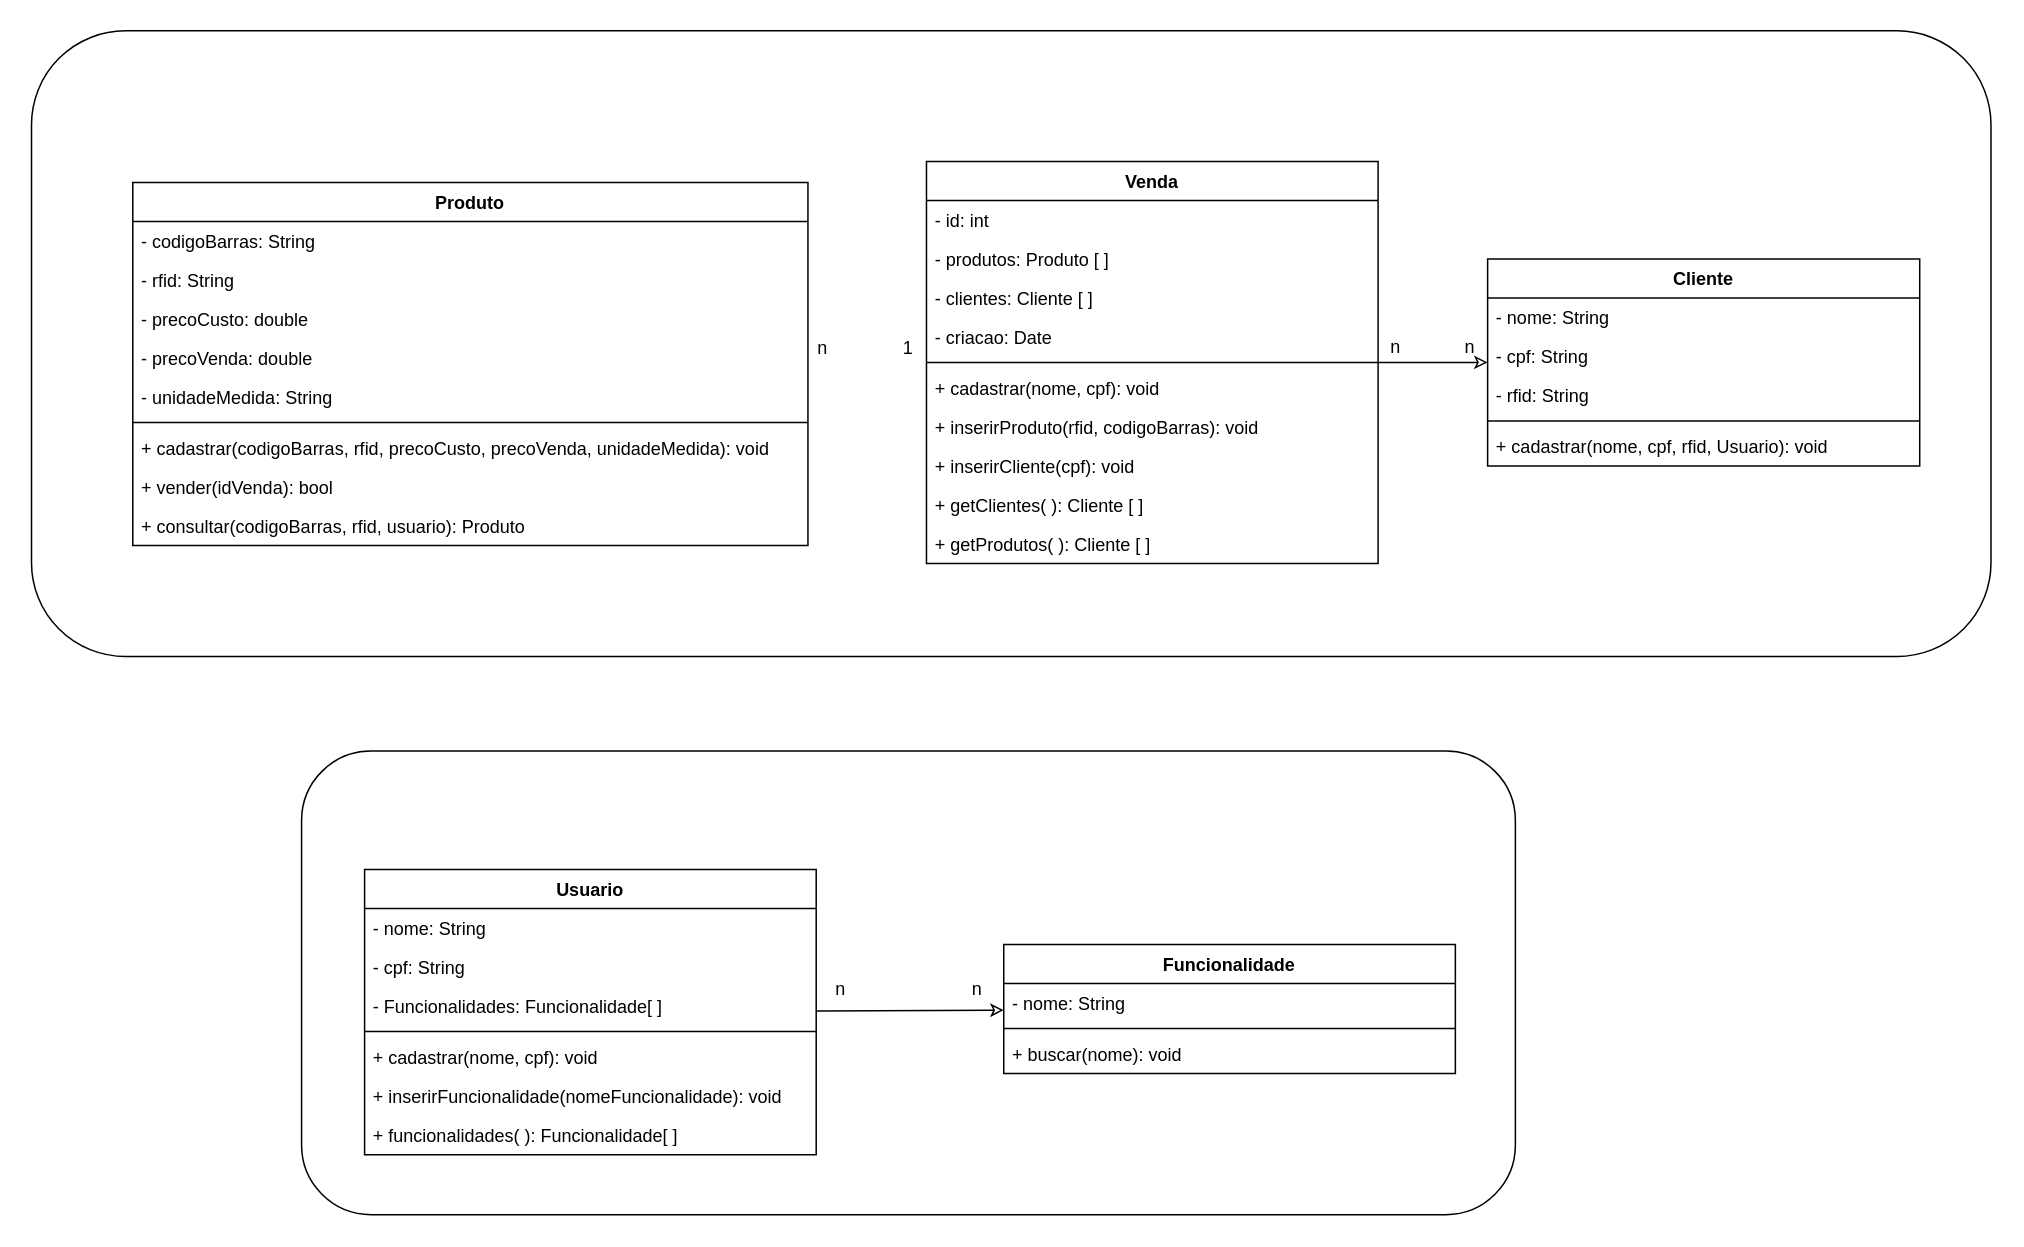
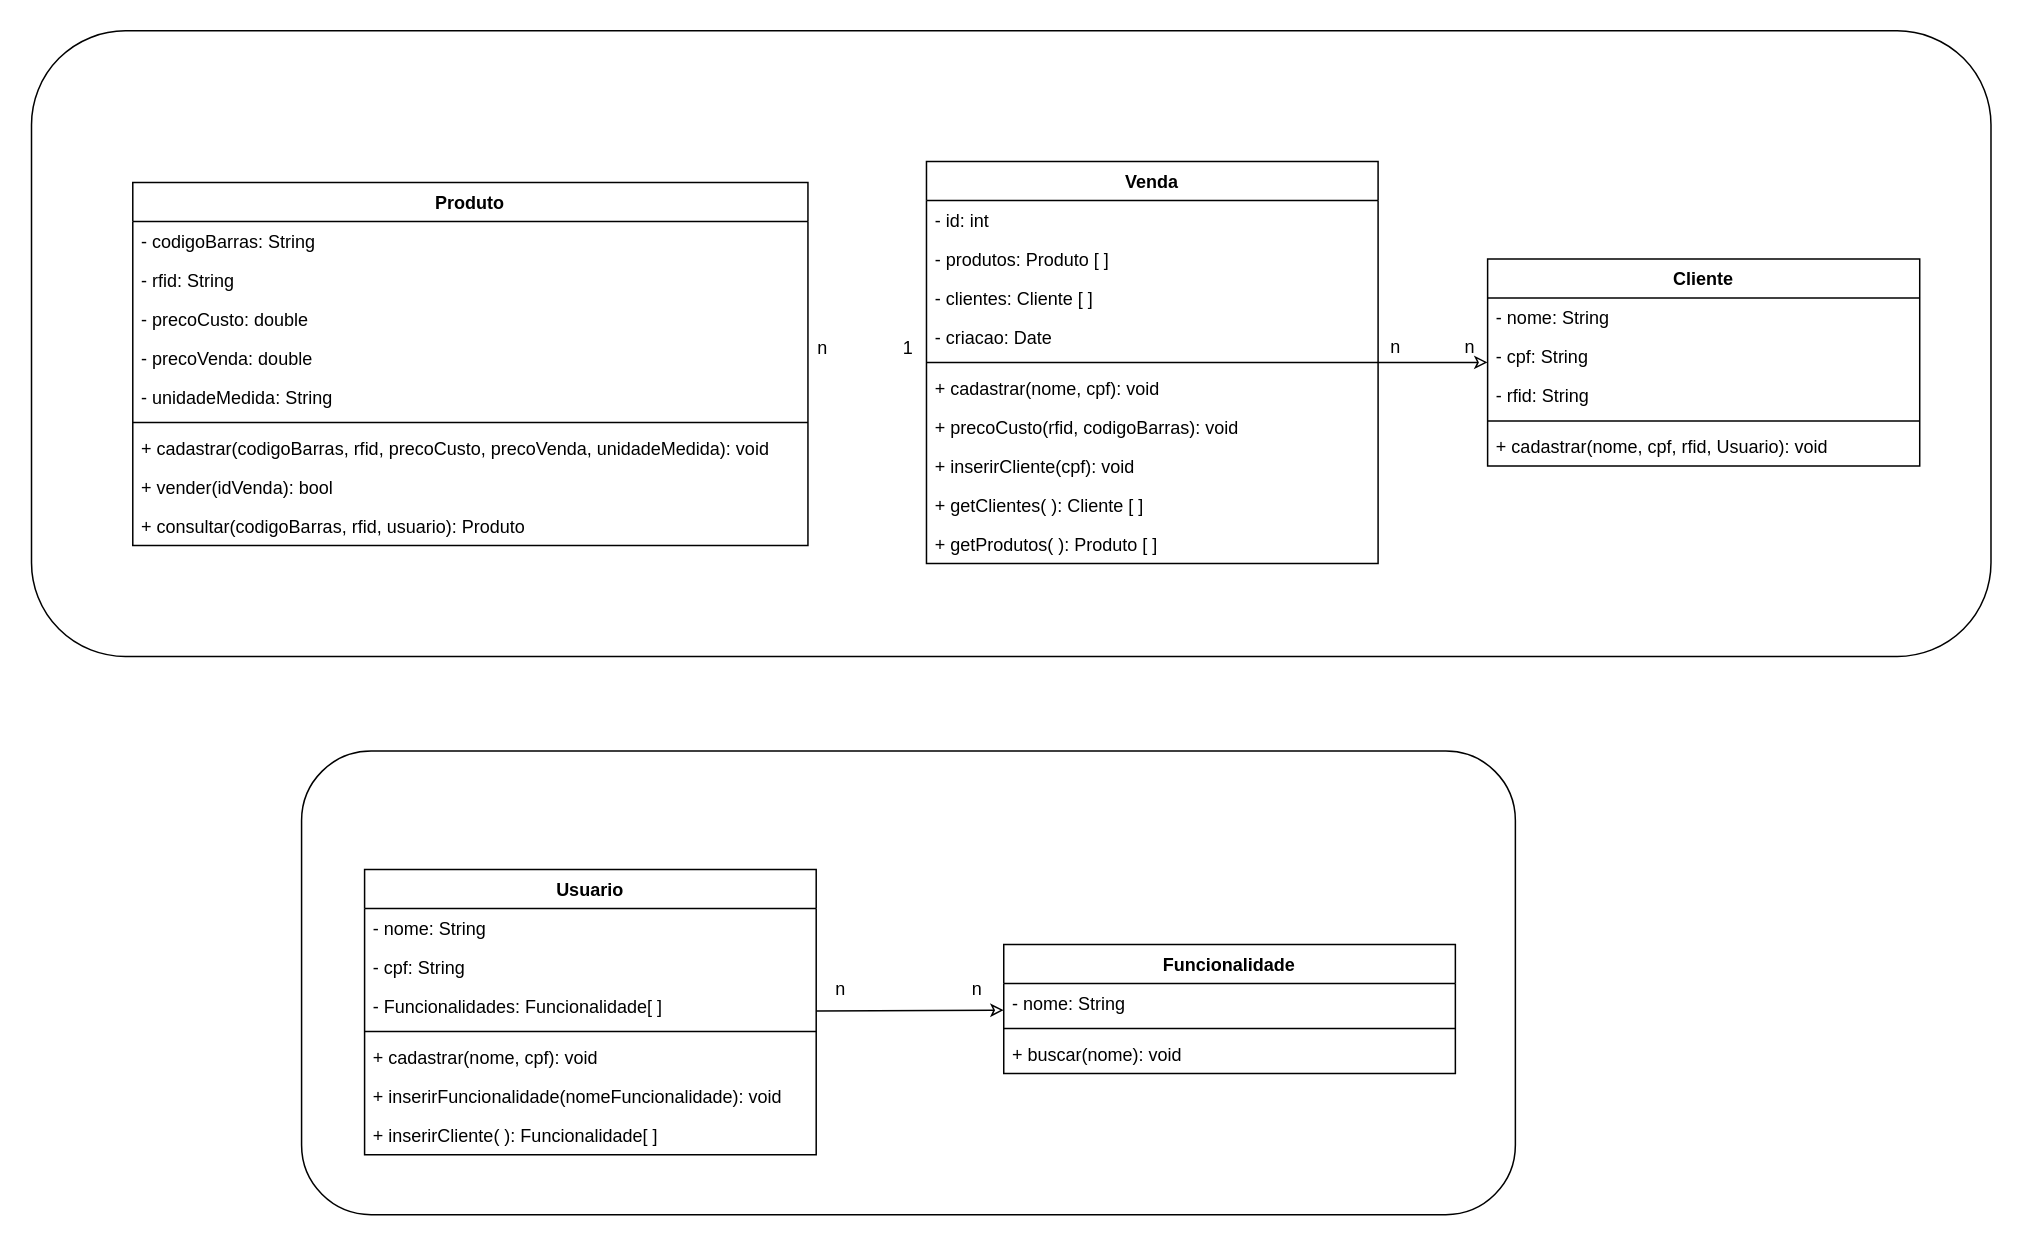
node "+ inserirProduto(rfid, codigoBarras): void": label "+ inserirProduto(rfid, codigoBarras): void" -> "+ precoCusto(rfid, codigoBarras): void"
node "+ getProdutos( ): Cliente [ ]": label "+ getProdutos( ): Cliente [ ]" -> "+ getProdutos( ): Produto [ ]"
node "+ funcionalidades( ): Funcionalidade[ ]": label "+ funcionalidades( ): Funcionalidade[ ]" -> "+ inserirCliente( ): Funcionalidade[ ]"
